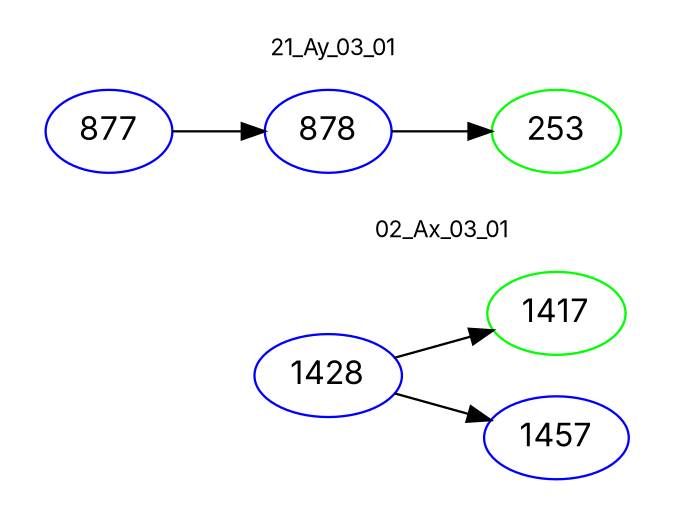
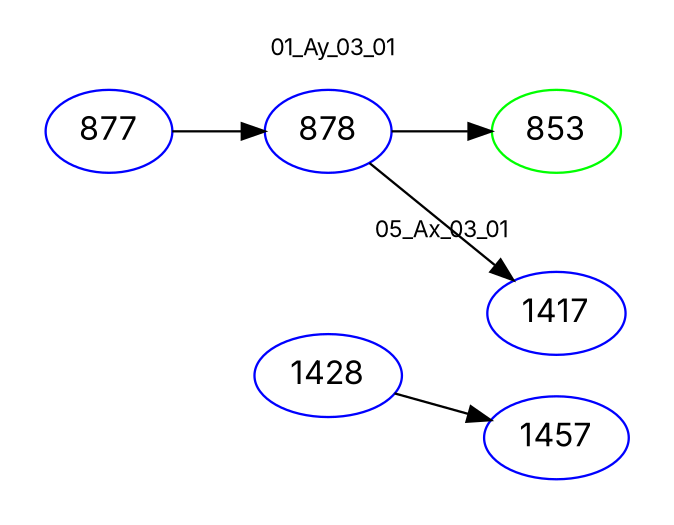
cluster "21_Ay_03_01": label "21_Ay_03_01" -> "01_Ay_03_01"
node "253": label "253" -> "853"
cluster "02_Ax_03_01": label "02_Ax_03_01" -> "05_Ax_03_01"
node "1417": color green -> blue
edge "1428" -> "1417": now "878" -> "1417"
